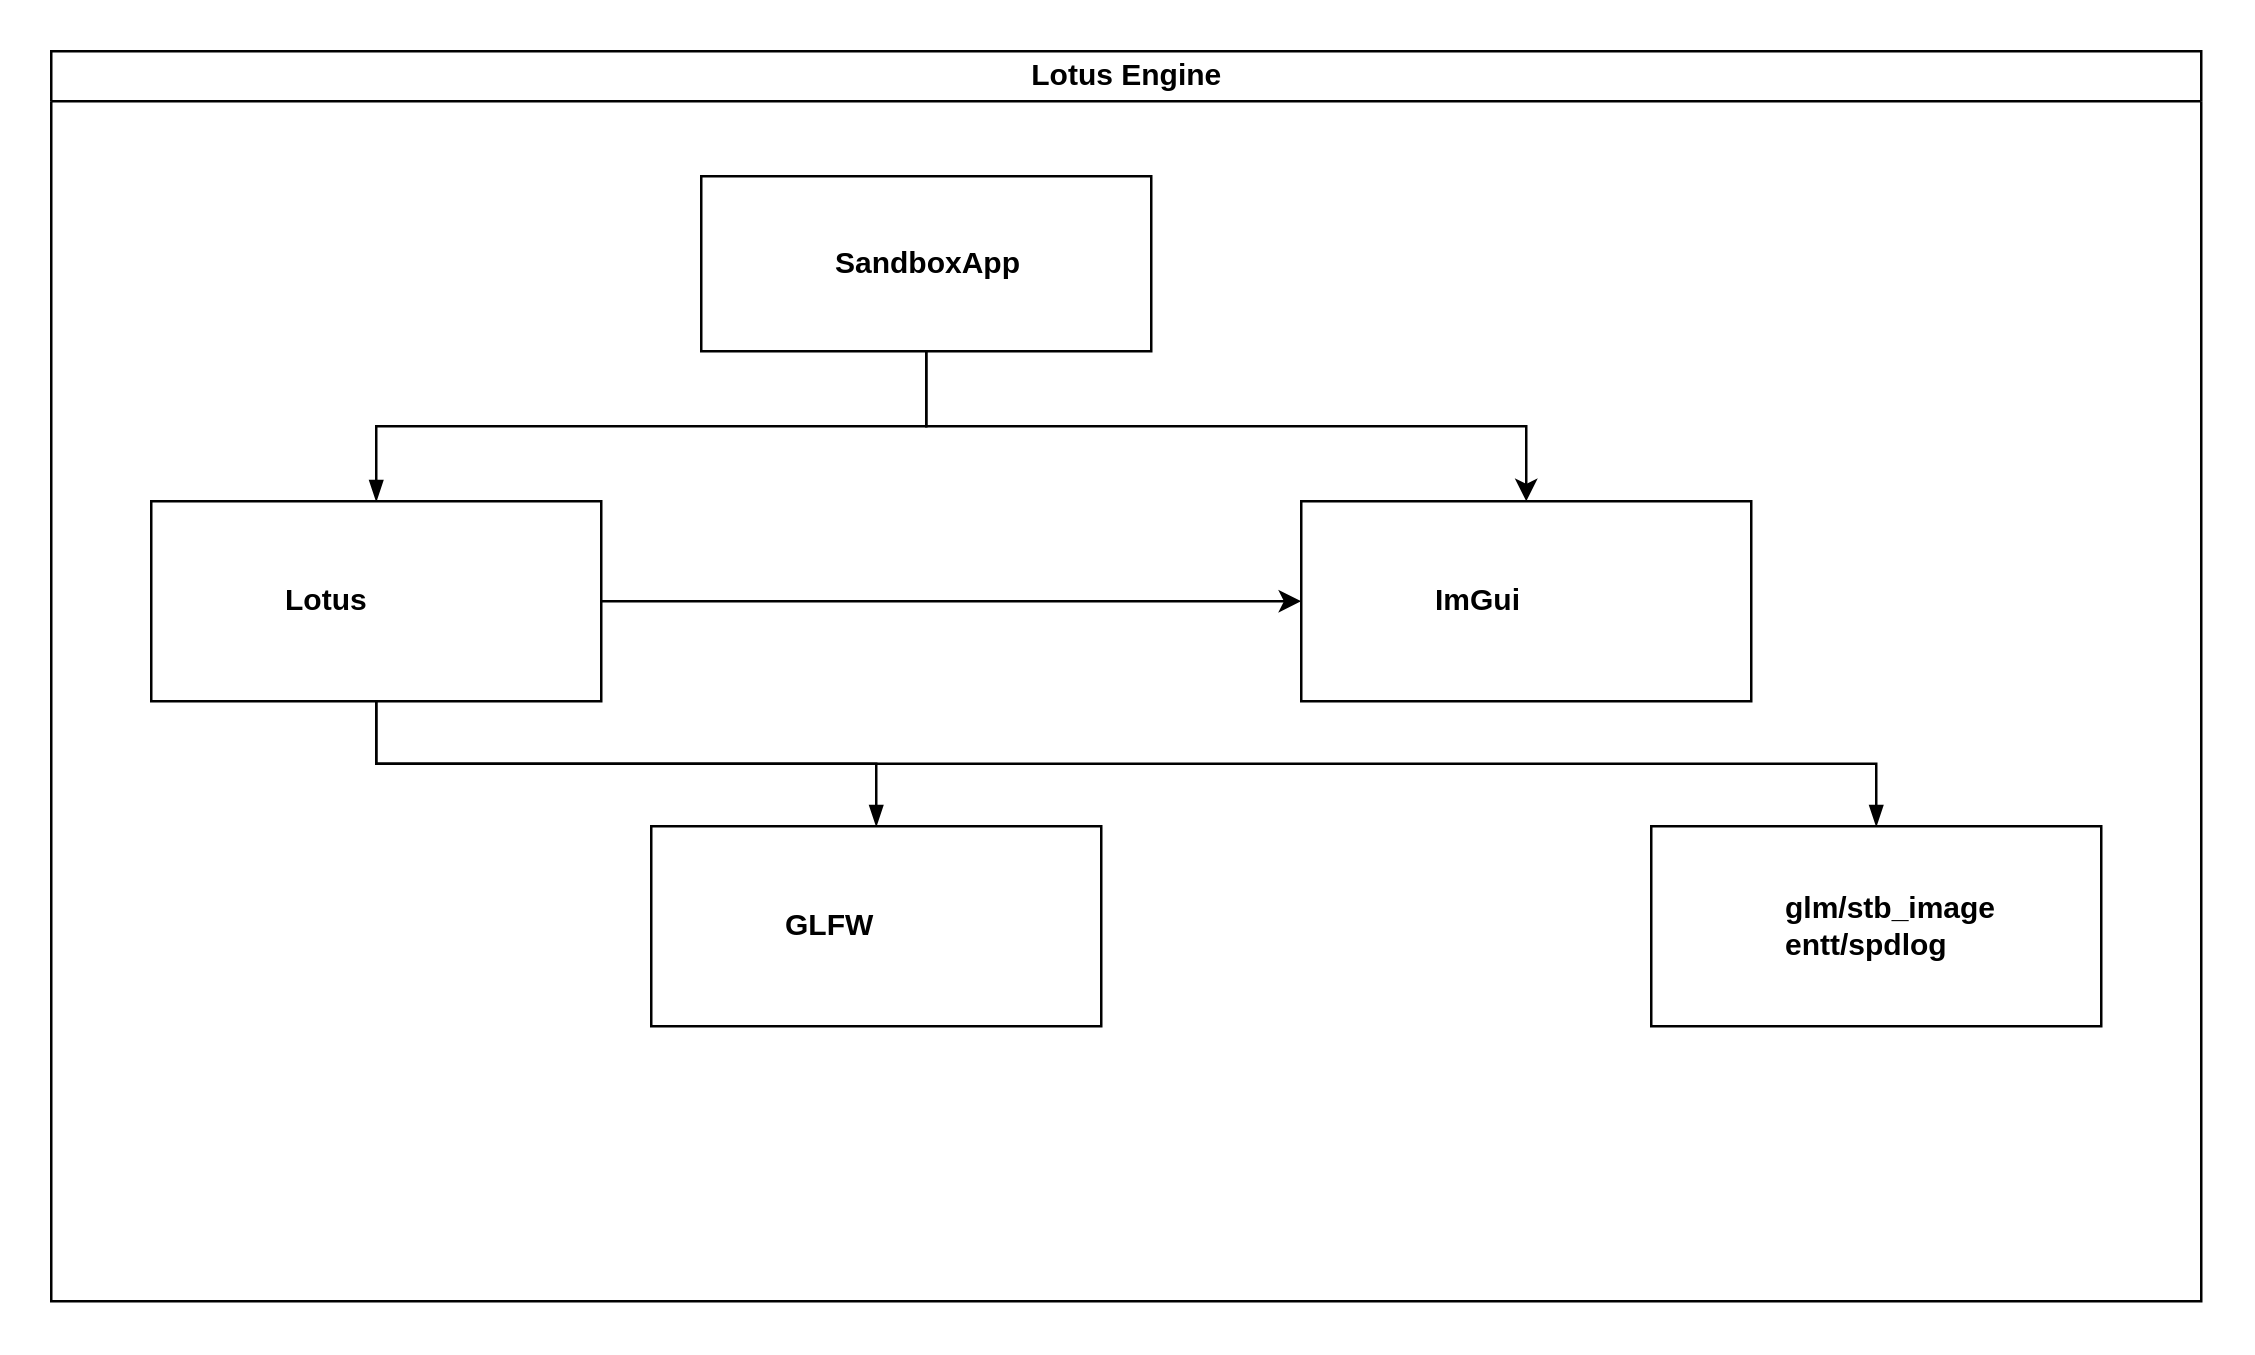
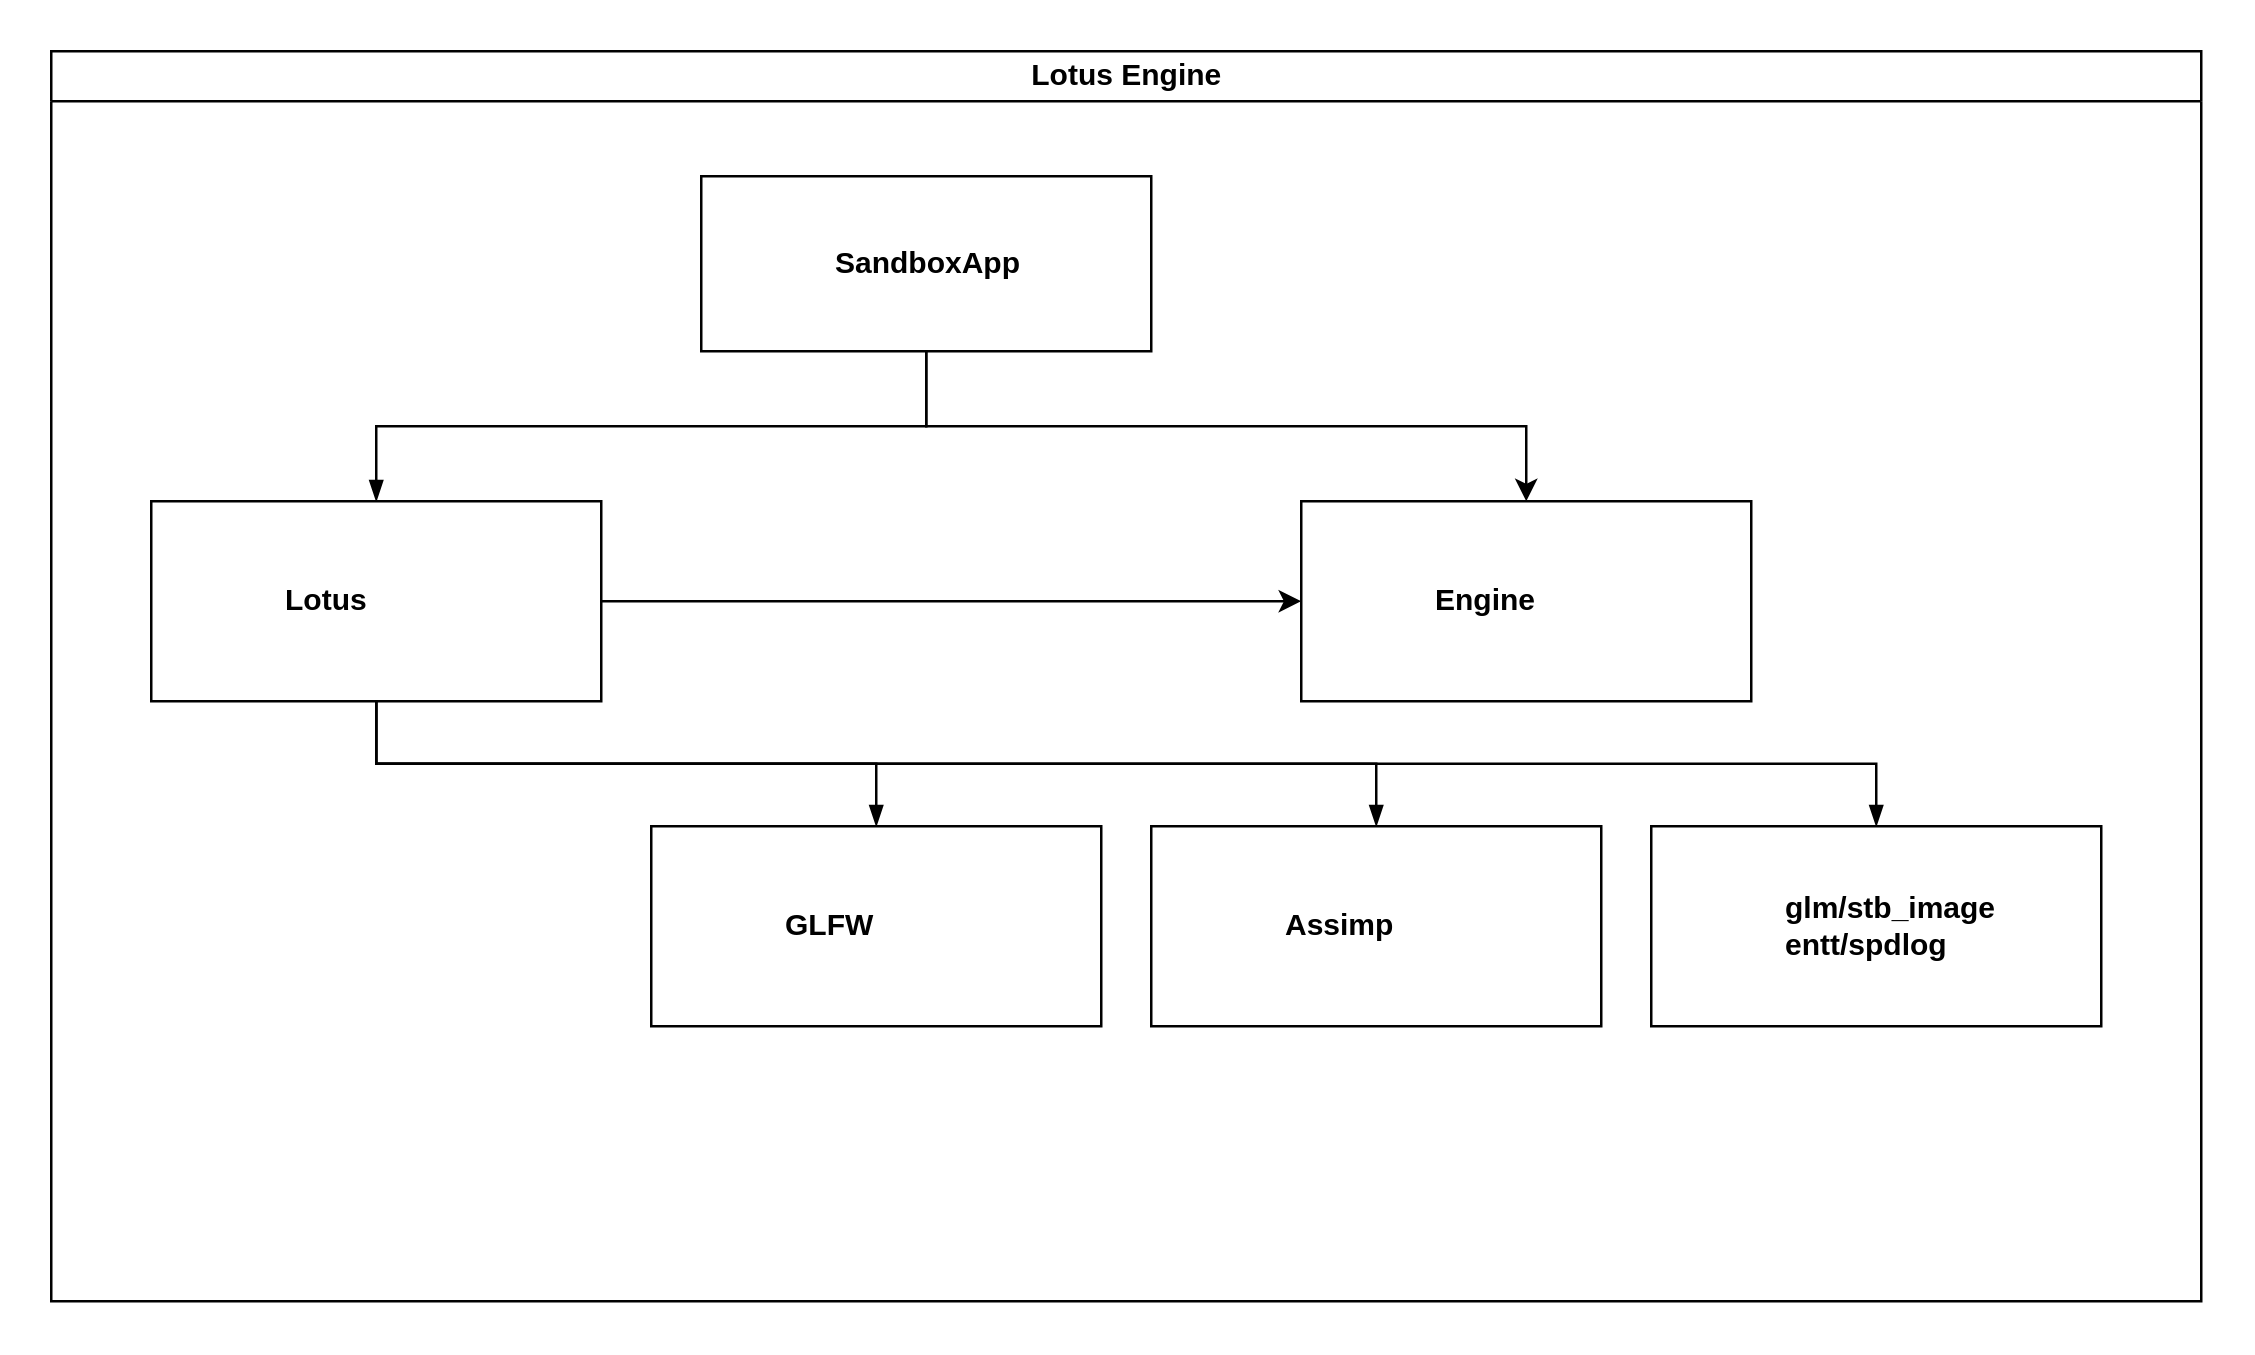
node "ImGui": label "ImGui" -> "Engine"
edge "Lotus" -> "Assimp": added
node "Assimp": added
